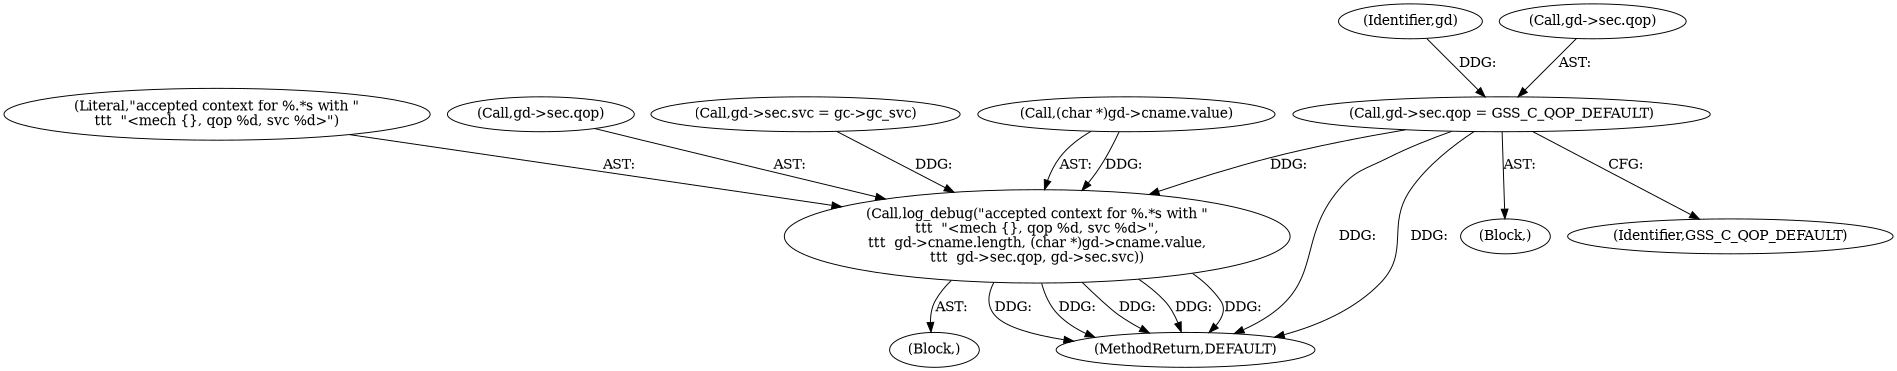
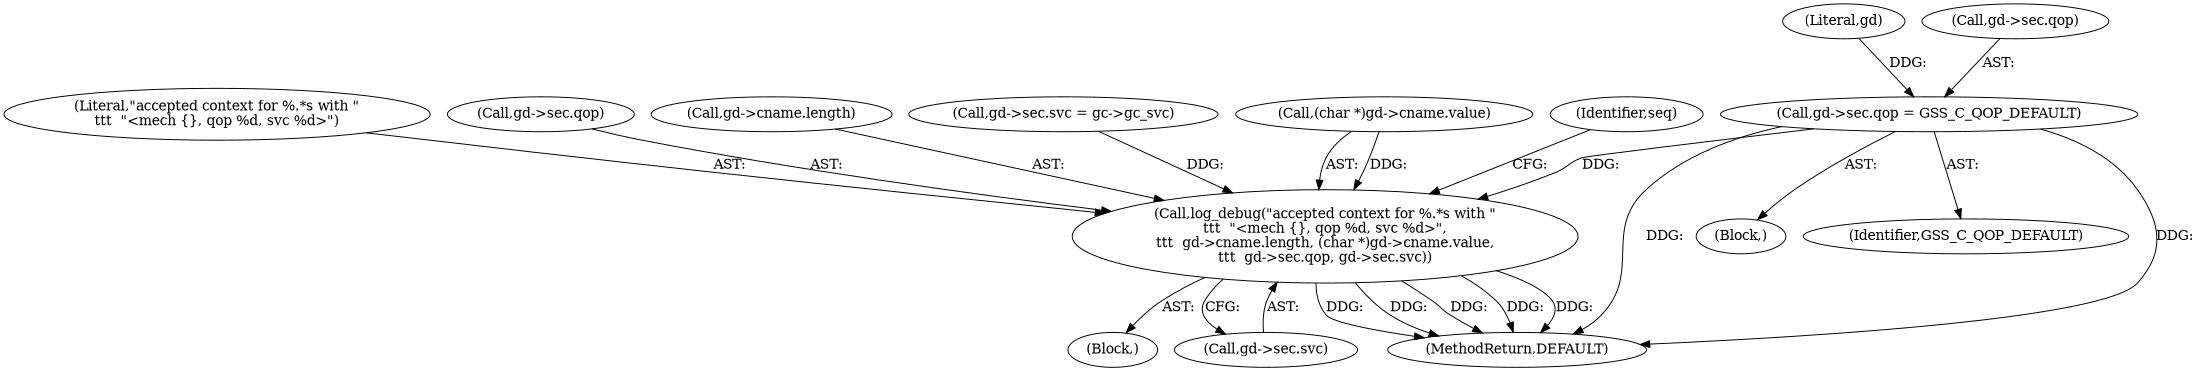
node "(Identifier,gd)": label "(Identifier,gd)" -> "(Literal,gd)"
node "(Call,gd->cname.length)": added
node "(Identifier,seq)": added
edge "(Call,gd->sec.qop = GSS_C_QOP_DEFAULT)" -> "(Identifier,GSS_C_QOP_DEFAULT)": label "CFG: " -> "AST: "
node "(Call,gd->sec.svc)": added
